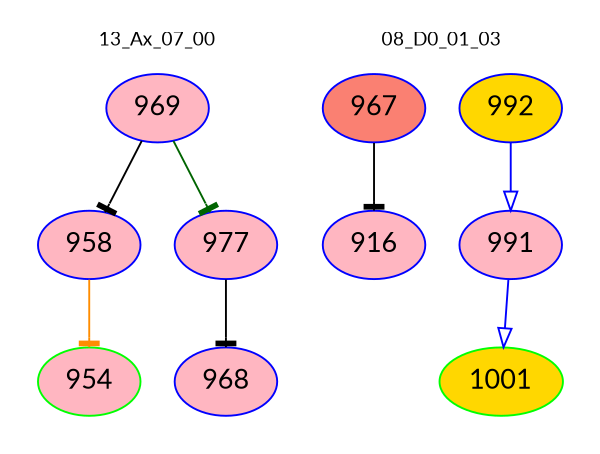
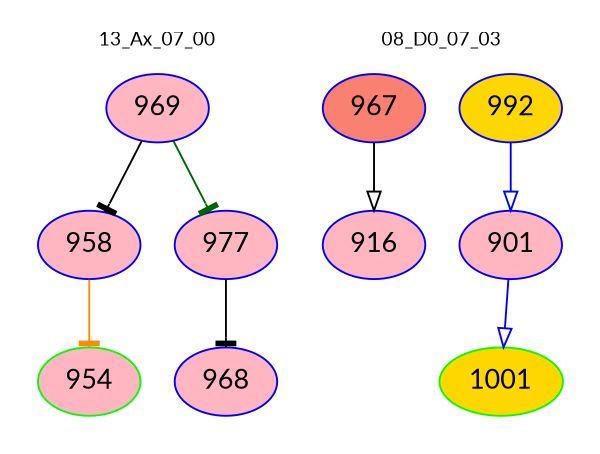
cluster "08_D0_01_03": label "08_D0_01_03" -> "08_D0_07_03"
edge "967" -> "916": arrowhead tee -> onormal
node "991": label "991" -> "901"
